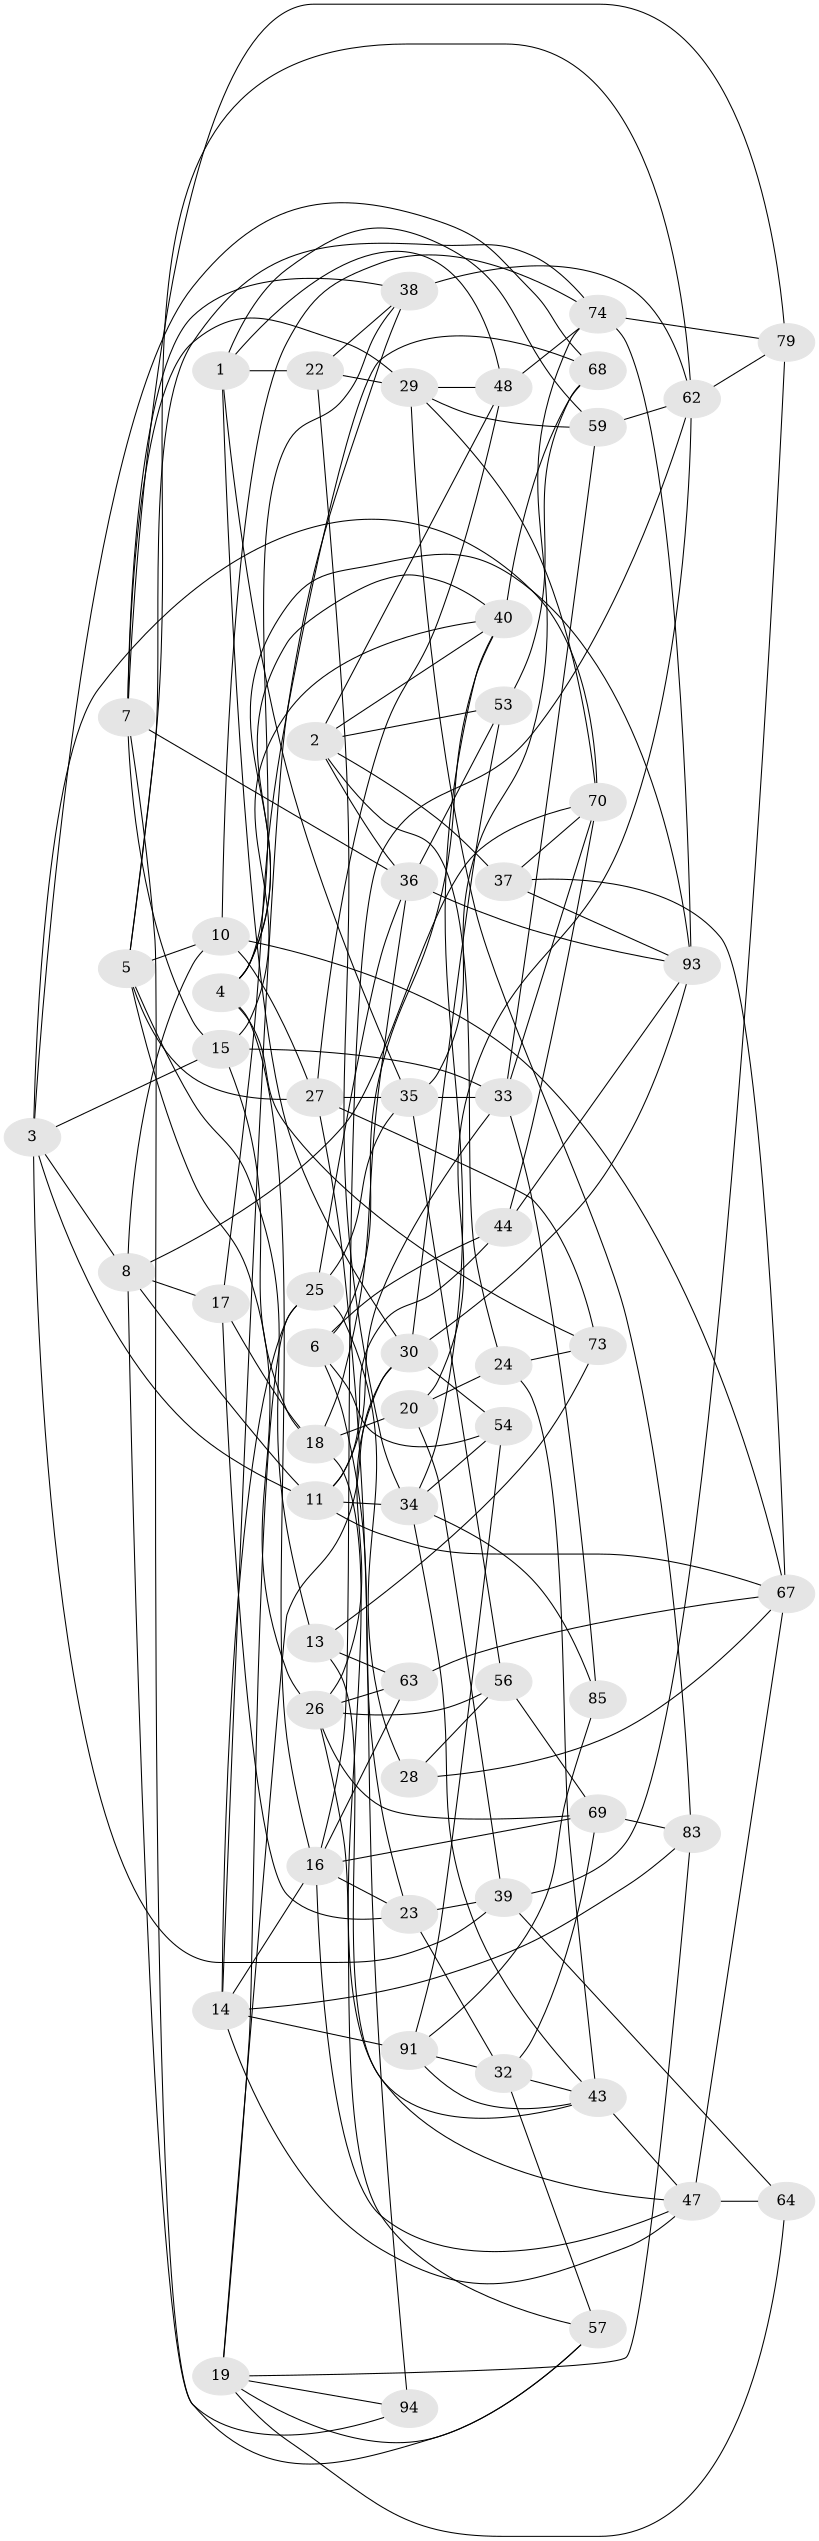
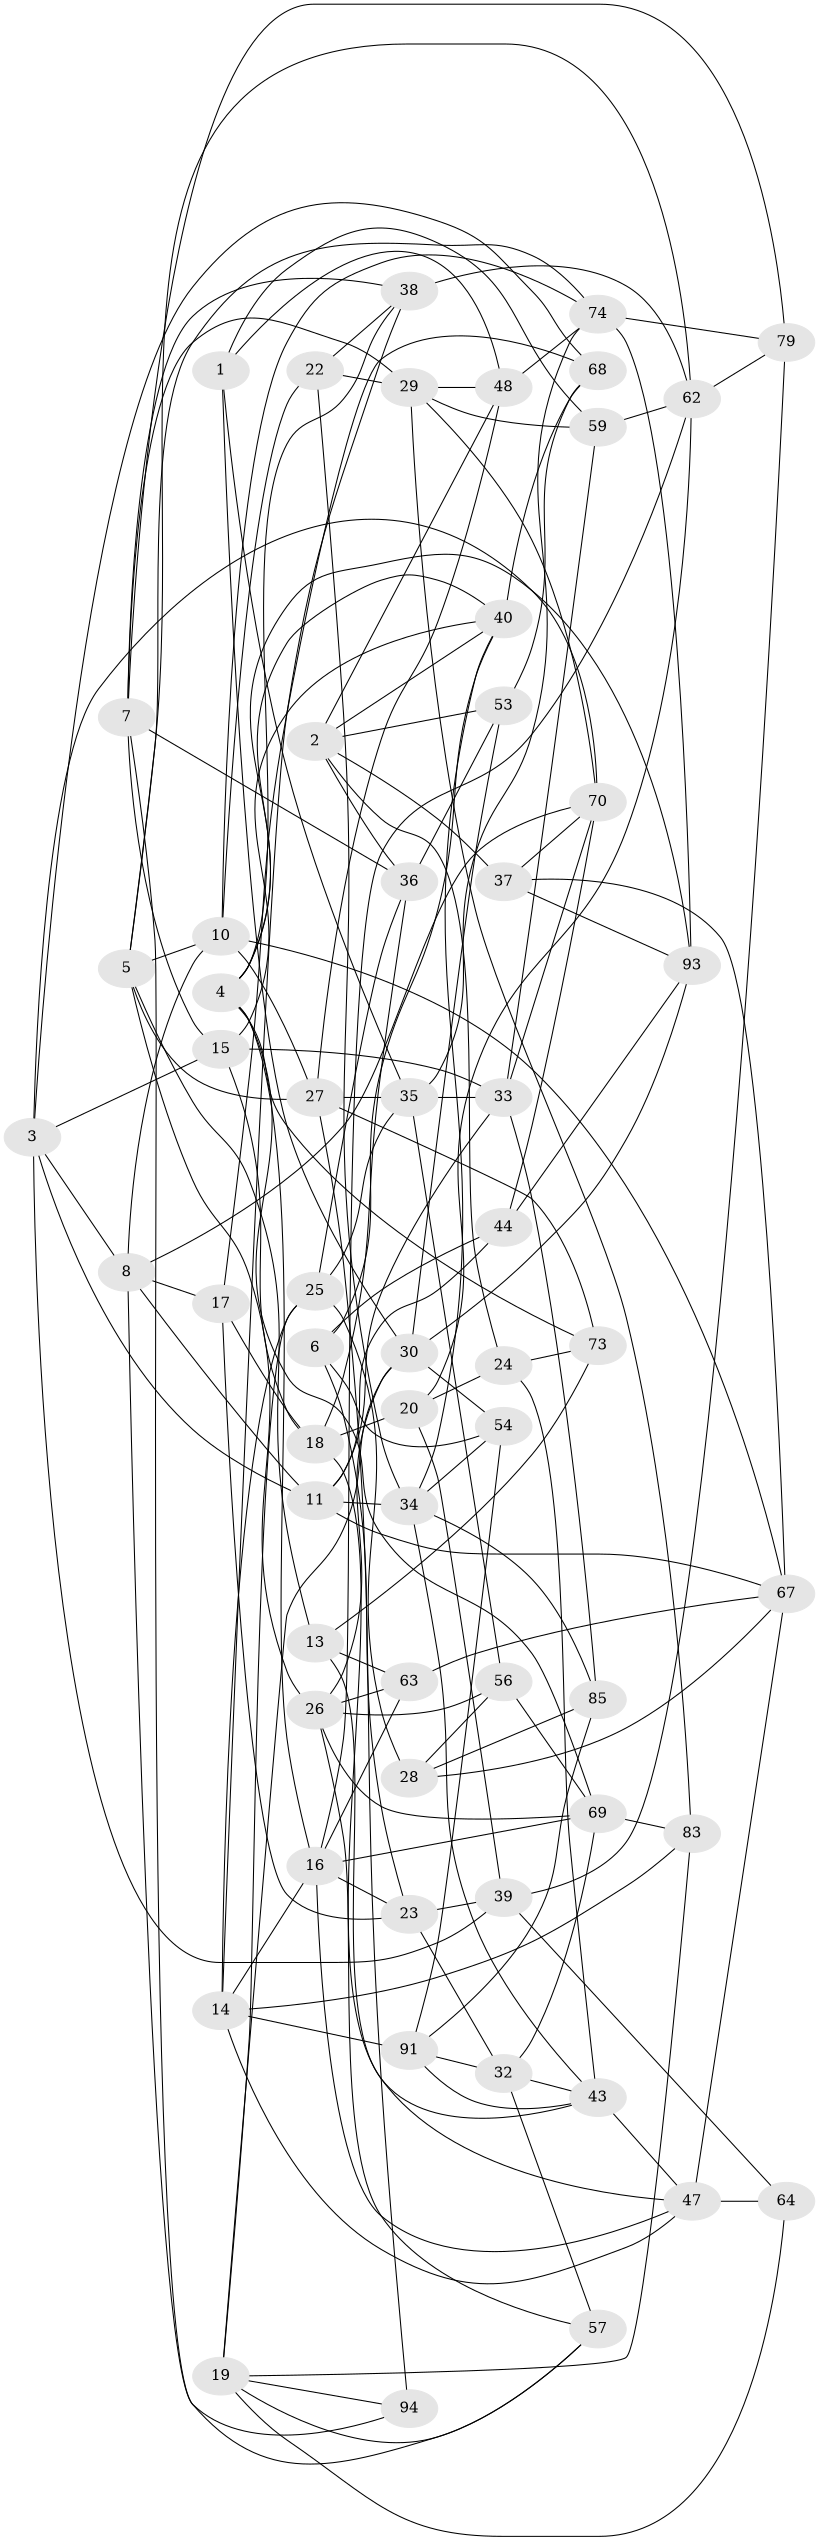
edge "1" -- "22": now "10" -- "22"
edge "36" -- "93": removed
edge "4" -- "69": added
edge "85" -- "28": added
